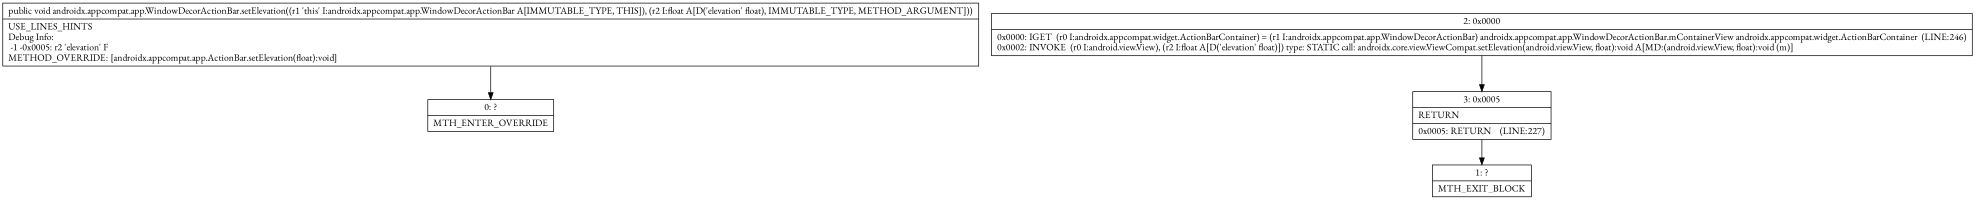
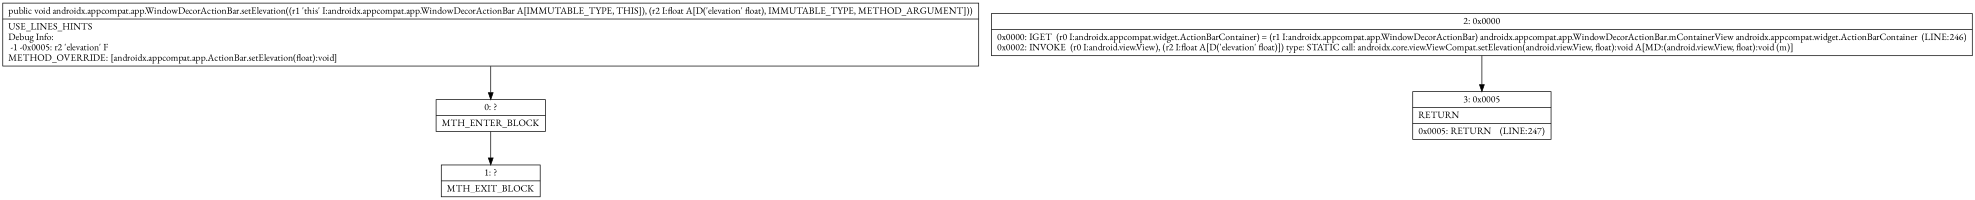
node "0: ?": text "MTH_ENTER_OVERRIDE" -> "MTH_ENTER_BLOCK"
node "3: 0x0005": text "0x0005: RETURN    (LINE:227)" -> "0x0005: RETURN    (LINE:247)"
edge "3: 0x0005" -> "1: ?": now "0: ?" -> "1: ?"
